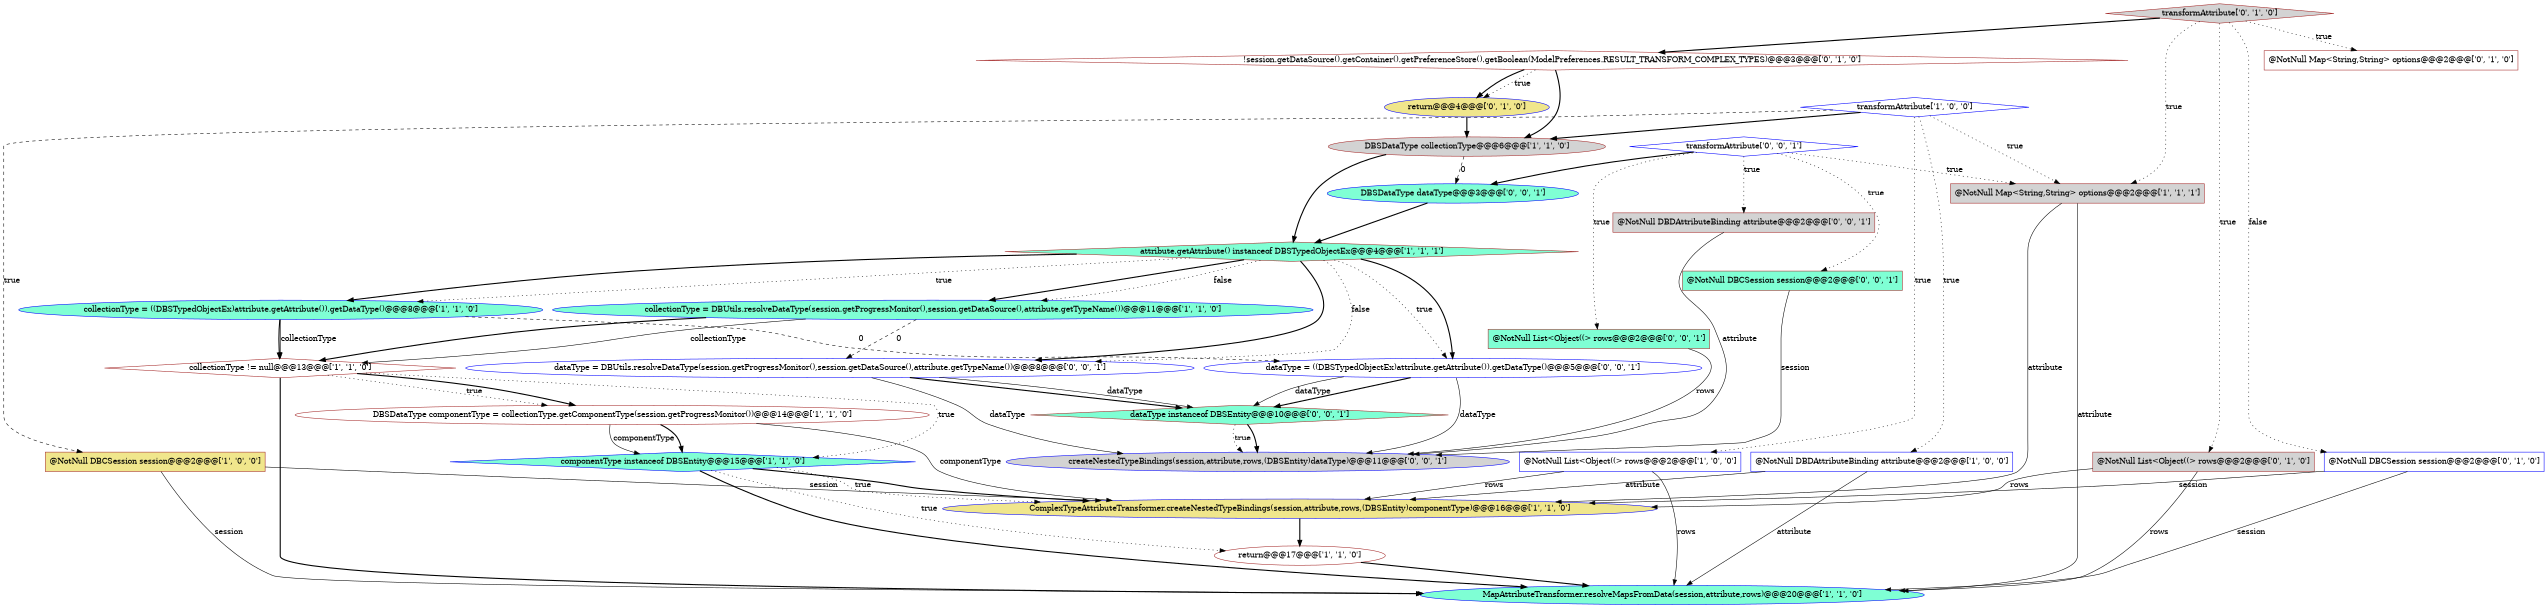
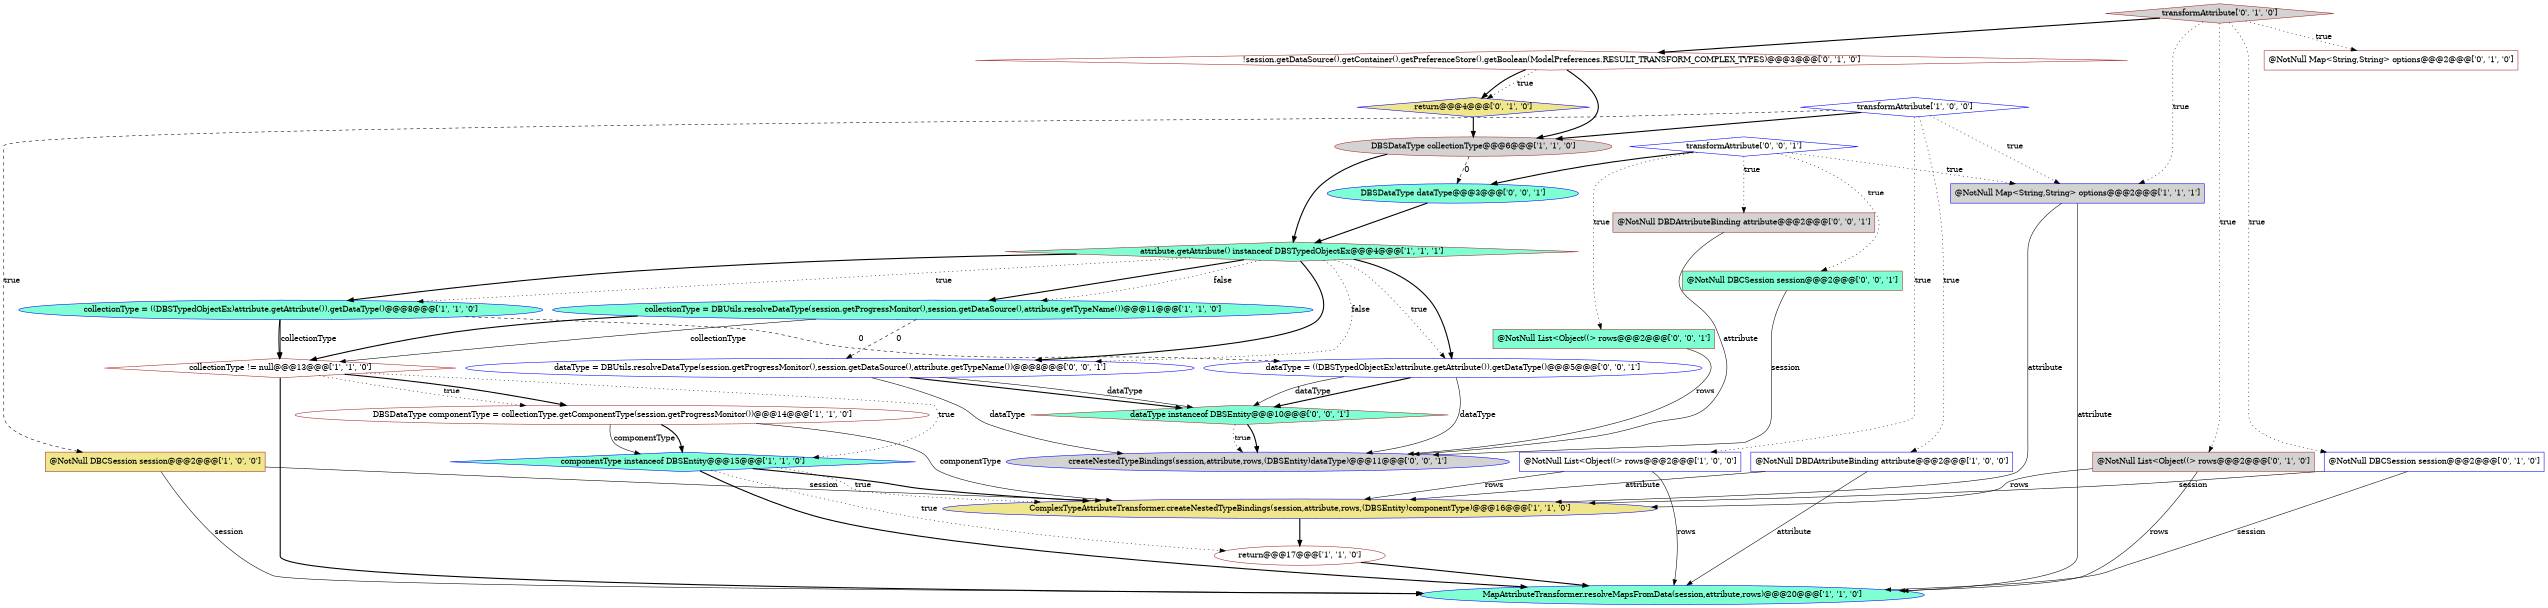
node "return@@@4@@@['0', '1', '0']": shape ellipse -> diamond
node "@NotNull Map<String,String> options@@@2@@@['1', '1', '1']": color brown -> blue
edge "transformAttribute['0', '1', '0']" -> "@NotNull DBCSession session@@@2@@@['0', '1', '0']": label "false" -> "true"
